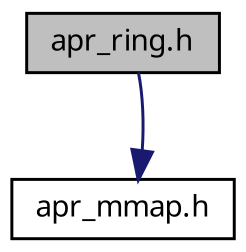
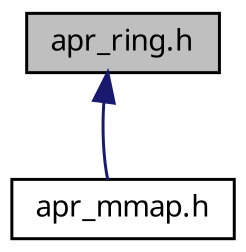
edge "apr_ring.h" -> "apr_mmap.h": reversed
